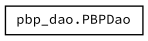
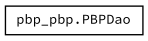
node "pbp_dao.PBPDao": label "pbp_dao.PBPDao" -> "pbp_pbp.PBPDao"
